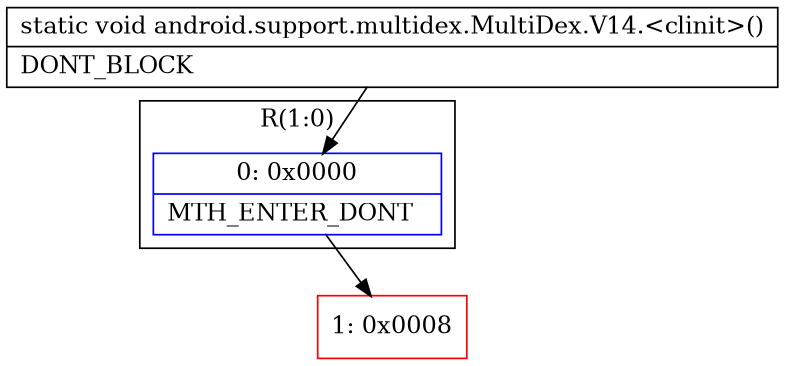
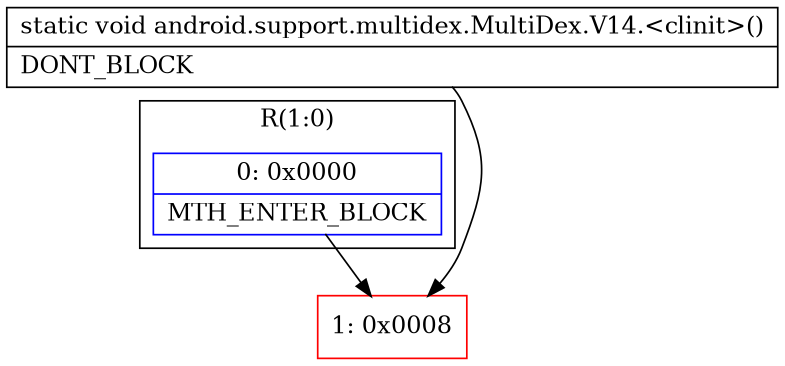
edge "static void android.support.multidex.MultiDex.V14.<clinit>()" -> "0: 0x0000": now "static void android.support.multidex.MultiDex.V14.<clinit>()" -> "1: 0x0008"
node "0: 0x0000": text "MTH_ENTER_DONT" -> "MTH_ENTER_BLOCK"
